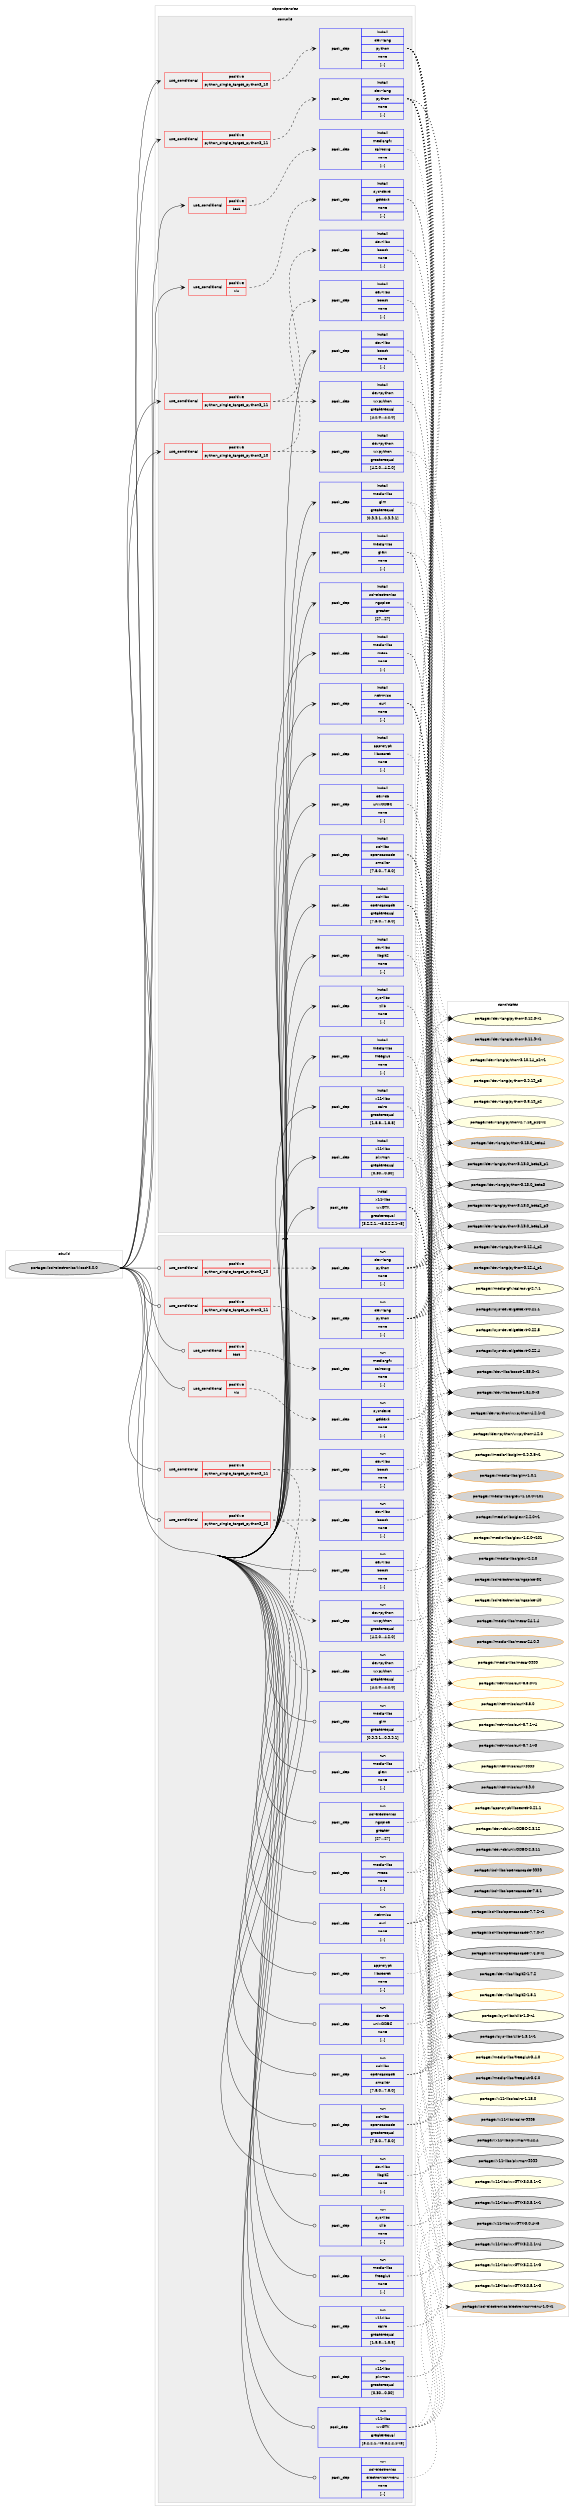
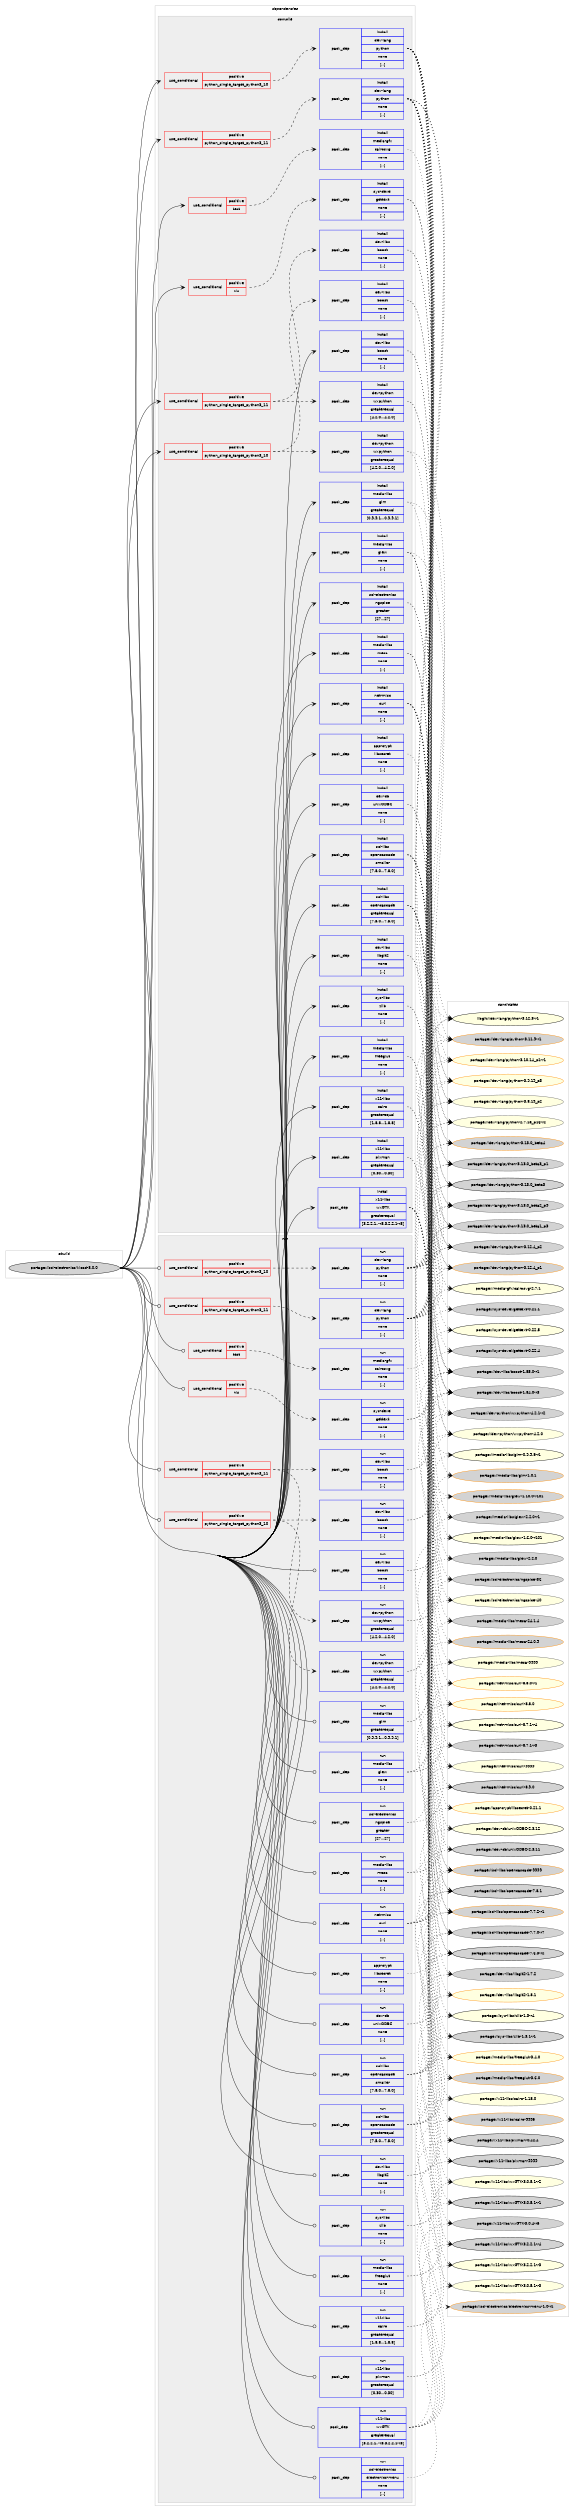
node "portage://dev-lang/python-3.12.3-r1": label "portage://dev-lang/python-3.12.3-r1" -> "libgit://dev-lang/python-3.12.3-r1"
node "portage://x15-libs/wxGTK-3.0.5.1-r3": label "portage://x15-libs/wxGTK-3.0.5.1-r3" -> "portage://x11-libs/wxGTK-3.0.5.1-r3"
